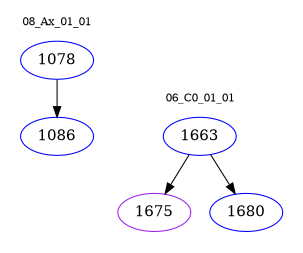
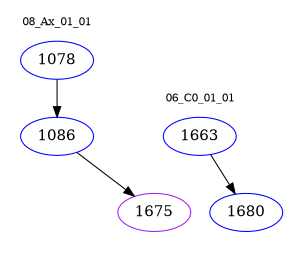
edge "1663" -> "1675": now "1086" -> "1675"
